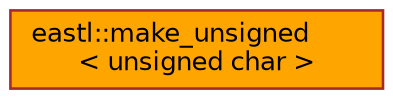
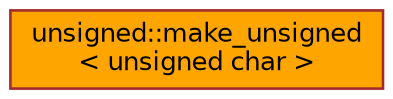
node "eastl::make_unsigned < unsigned char >": label "eastl::make_unsigned < unsigned char >" -> "unsigned::make_unsigned < unsigned char >"
